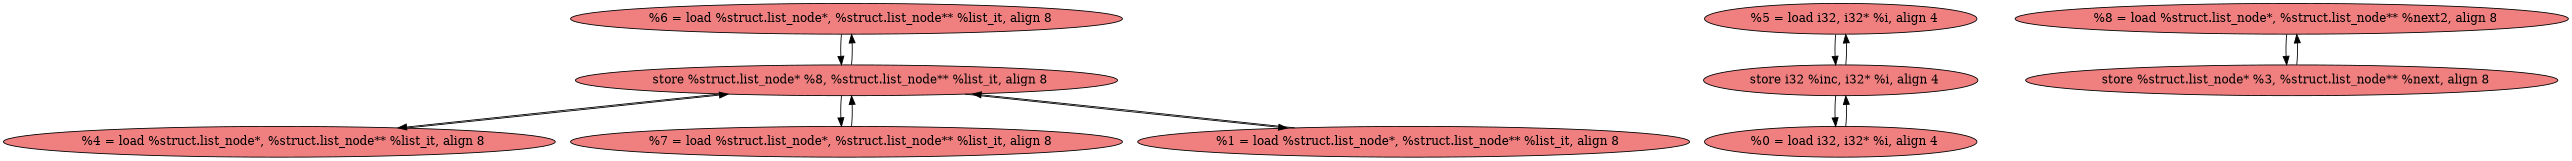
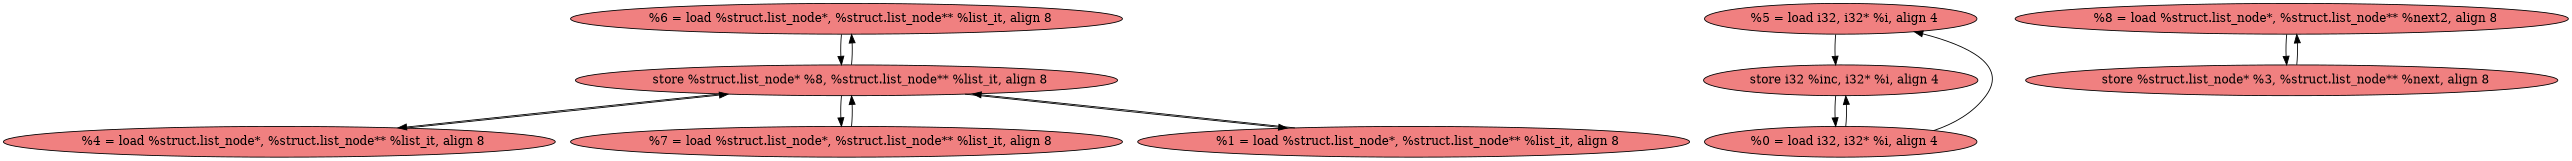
edge "store i32 %inc, i32* %i, align 4" -> "%5 = load i32, i32* %i, align 4": now "%0 = load i32, i32* %i, align 4" -> "%5 = load i32, i32* %i, align 4"
